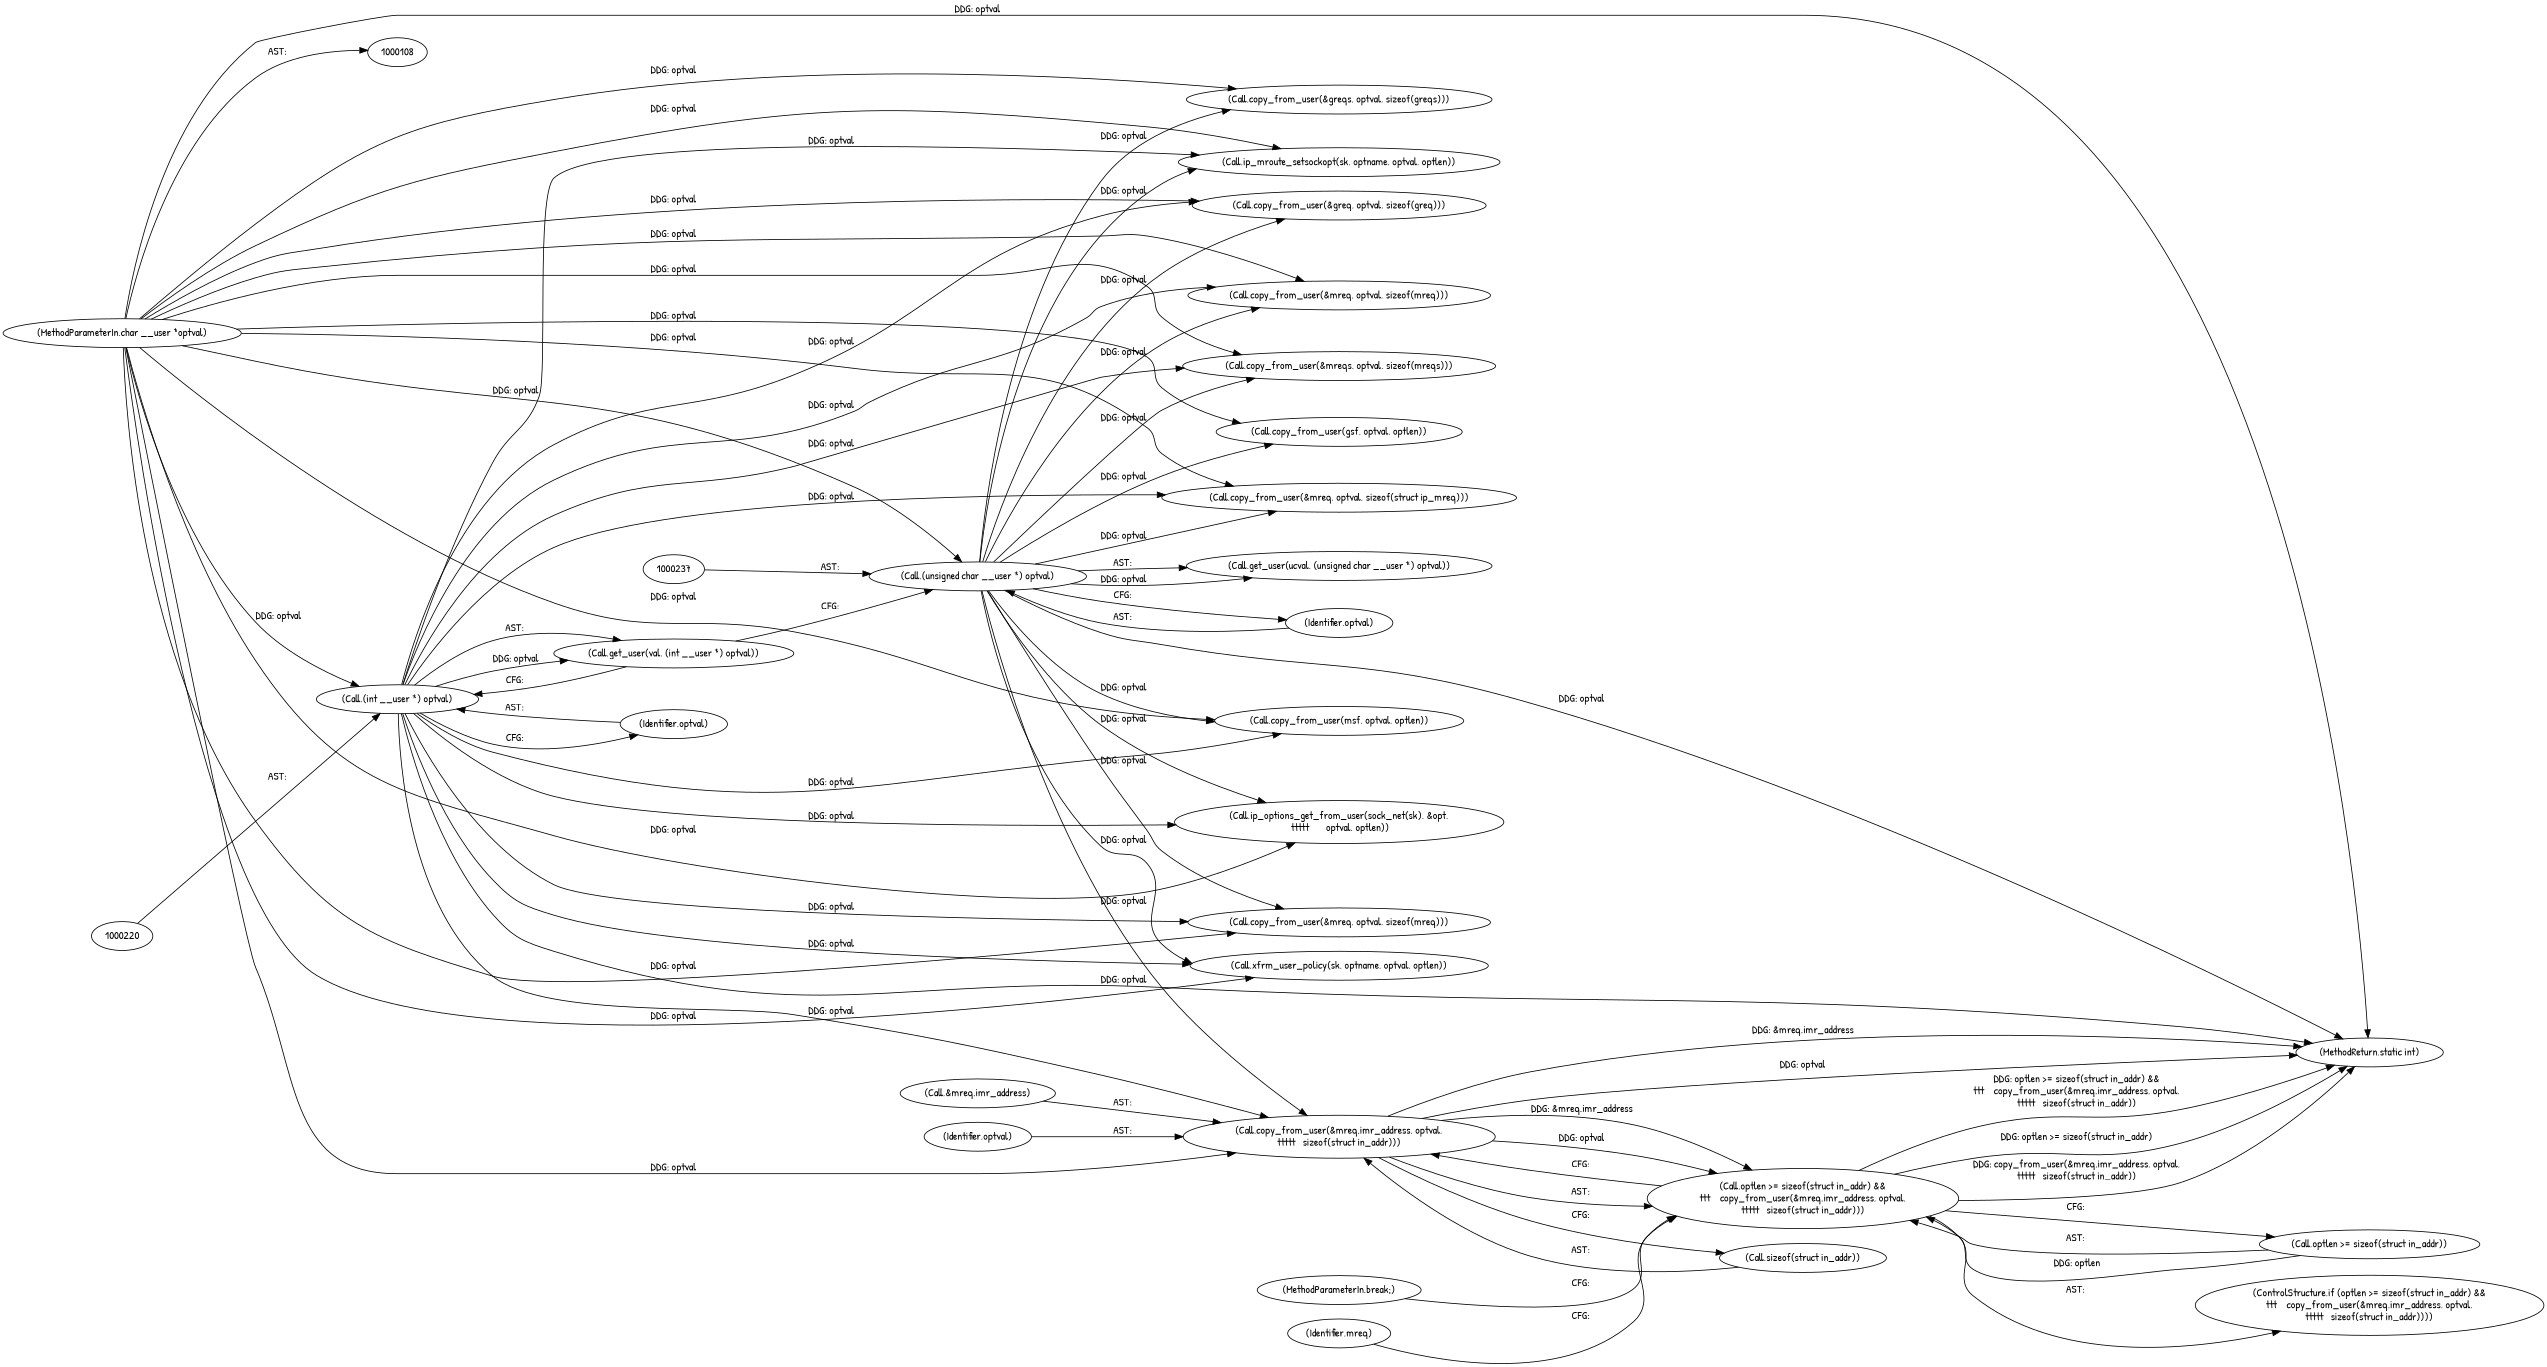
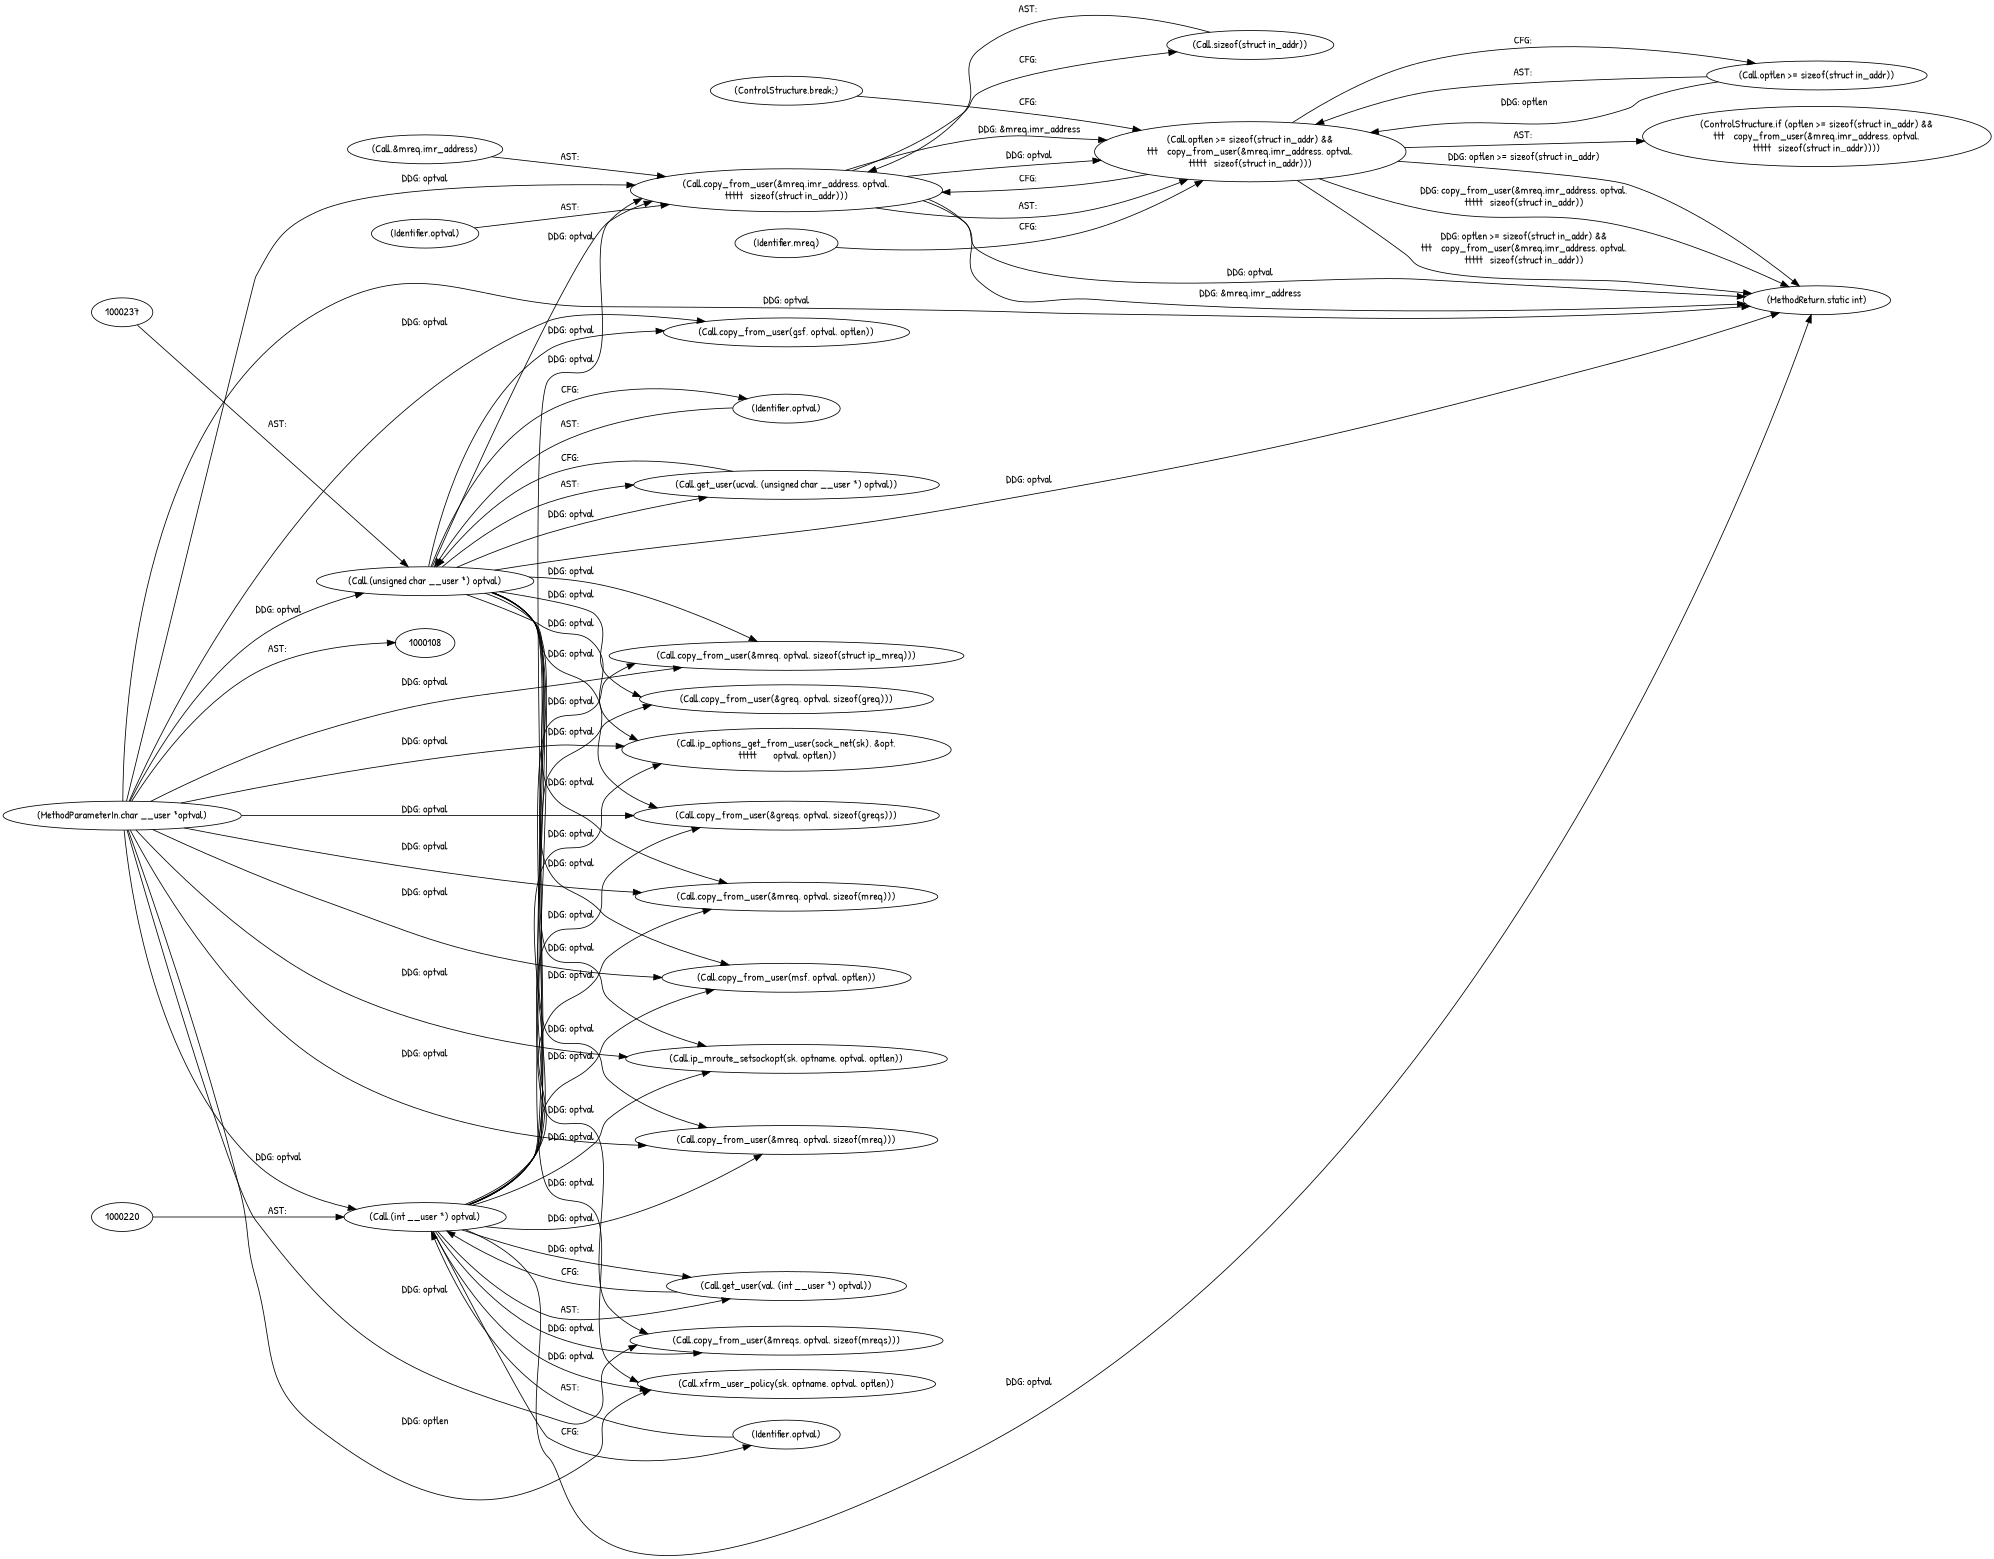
edge "(MethodParameterIn,char __user *optval)" -> "(Call,copy_from_user(&greq, optval, sizeof(greq)))": removed, label "DDG: optval"
edge "(Call,get_user(val, (int __user *) optval))" -> "(Call,(unsigned char __user *) optval)": now "(Call,get_user(ucval, (unsigned char __user *) optval))" -> "(Call,(unsigned char __user *) optval)"
edge "(Call,(int __user *) optval)" -> "(Call,copy_from_user(&greqs, optval, sizeof(greqs)))": added, label "DDG: optval"
edge "(MethodParameterIn,char __user *optval)" -> "(Call,xfrm_user_policy(sk, optname, optval, optlen))": label "DDG: optval" -> "DDG: optlen"
node "(MethodParameterIn,break;)": label "(MethodParameterIn,break;)" -> "(ControlStructure,break;)"
